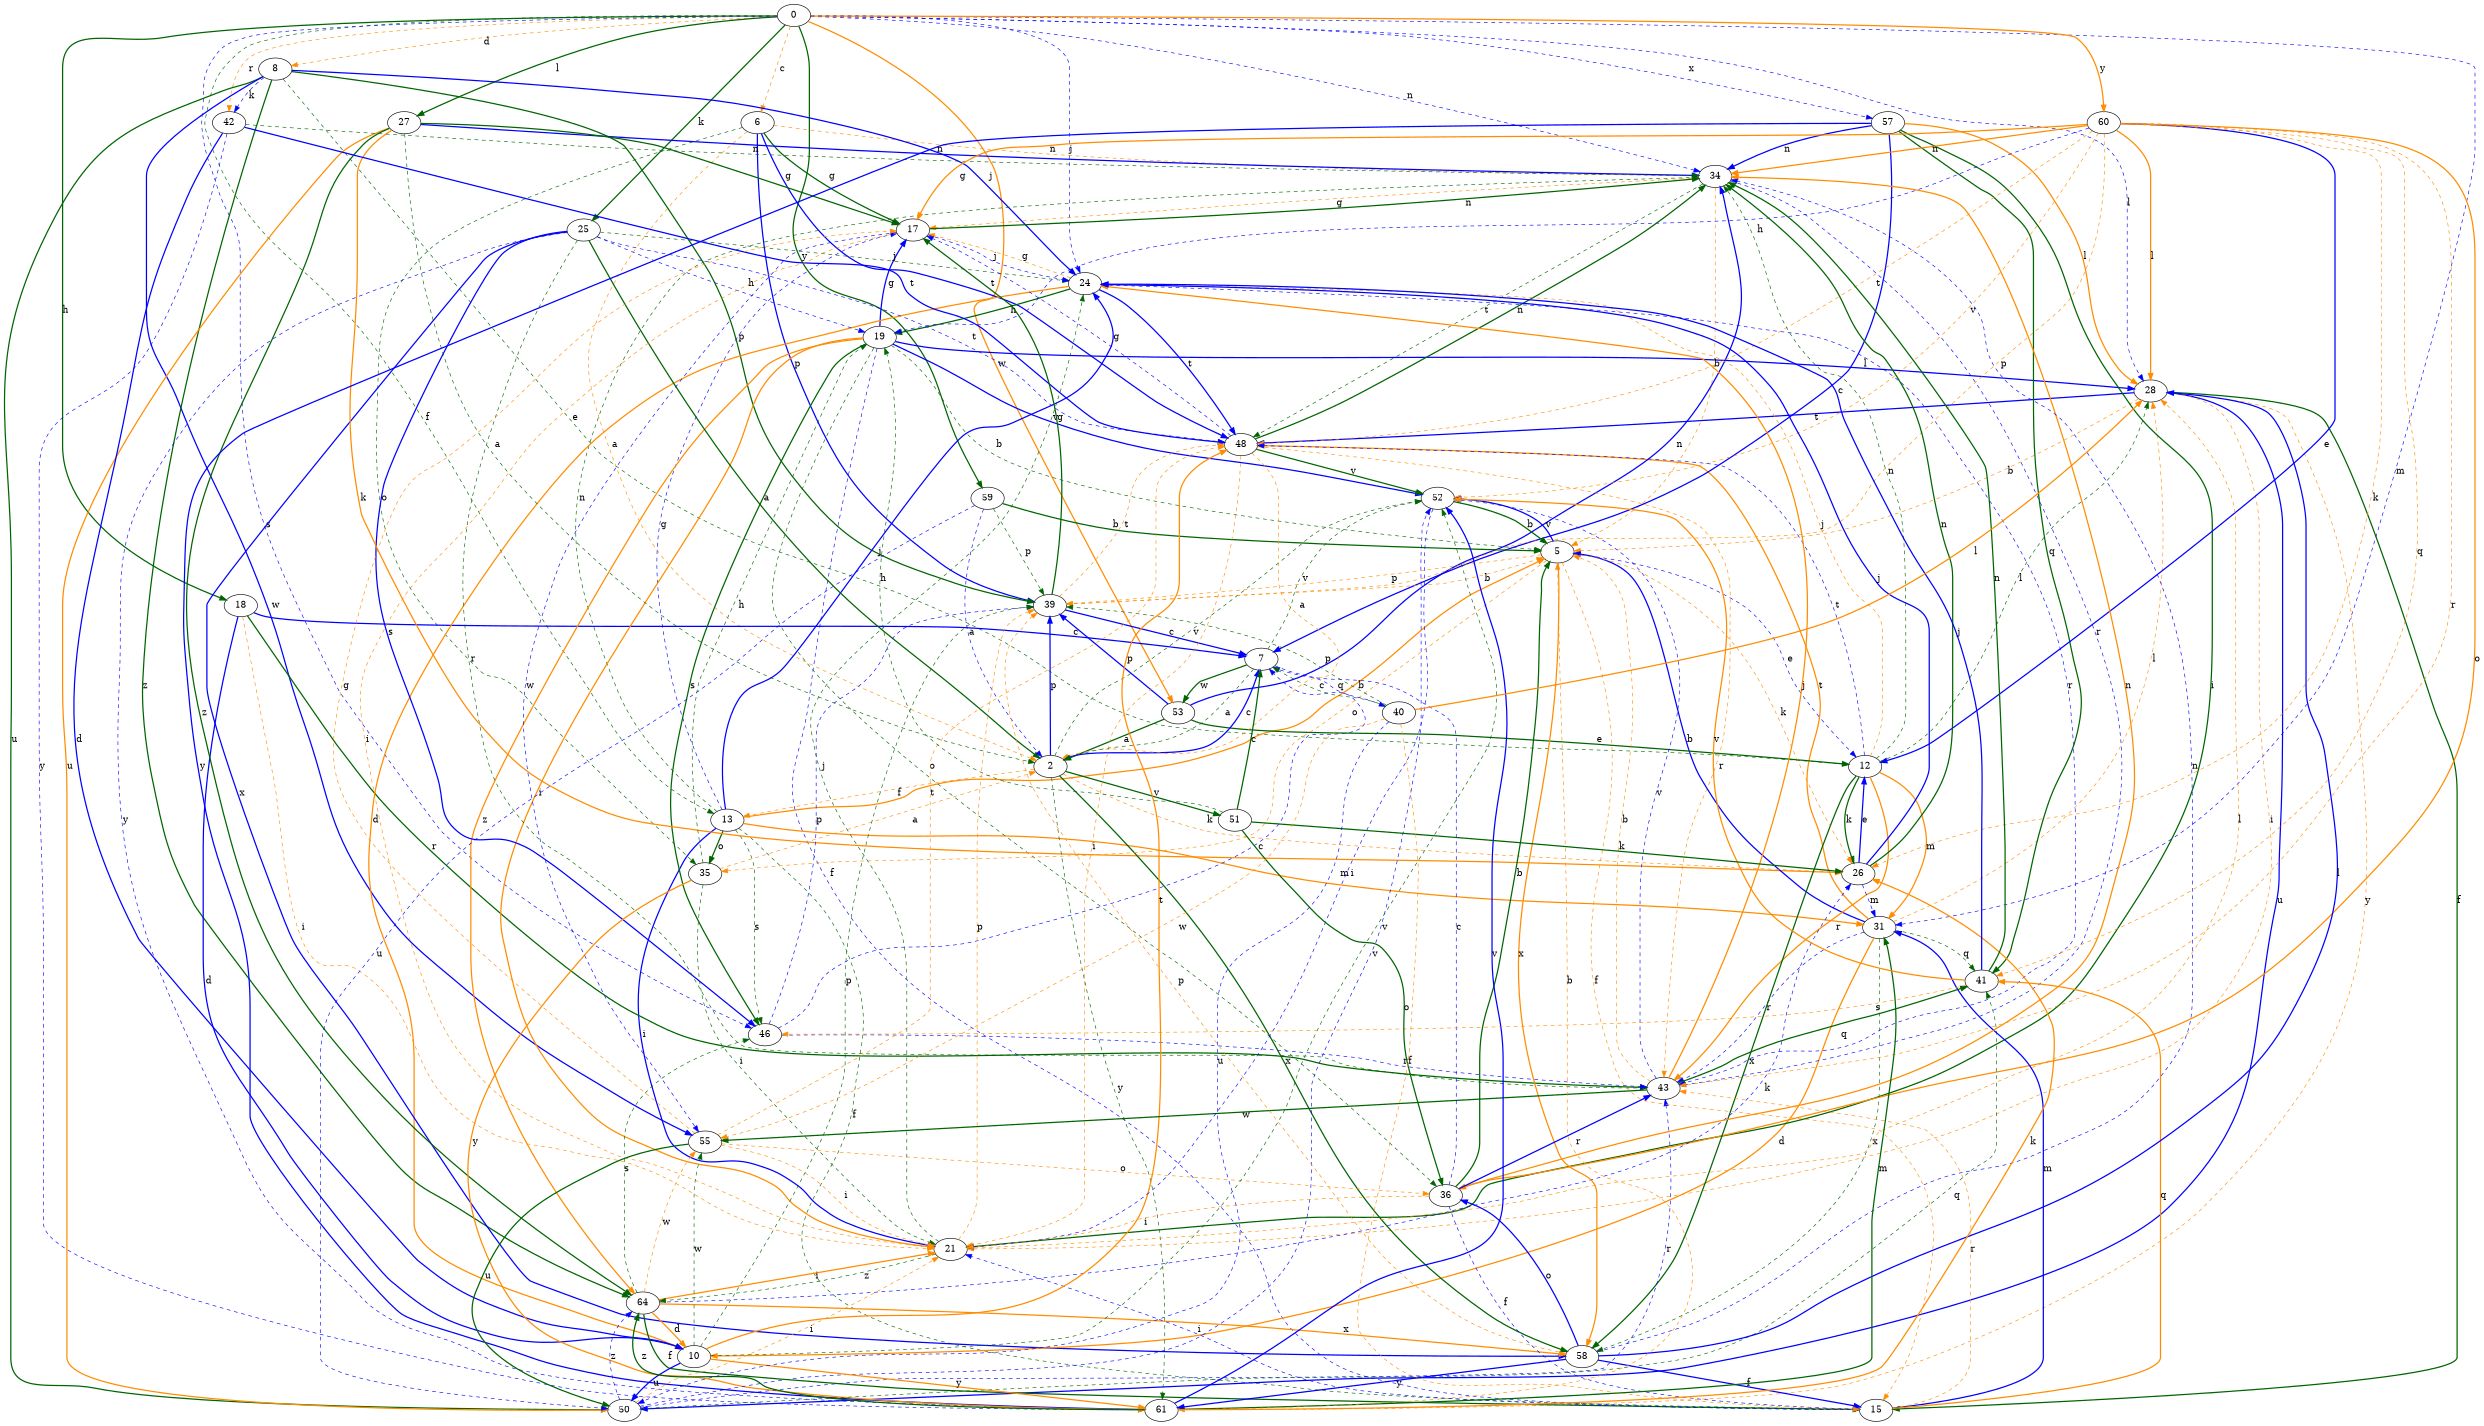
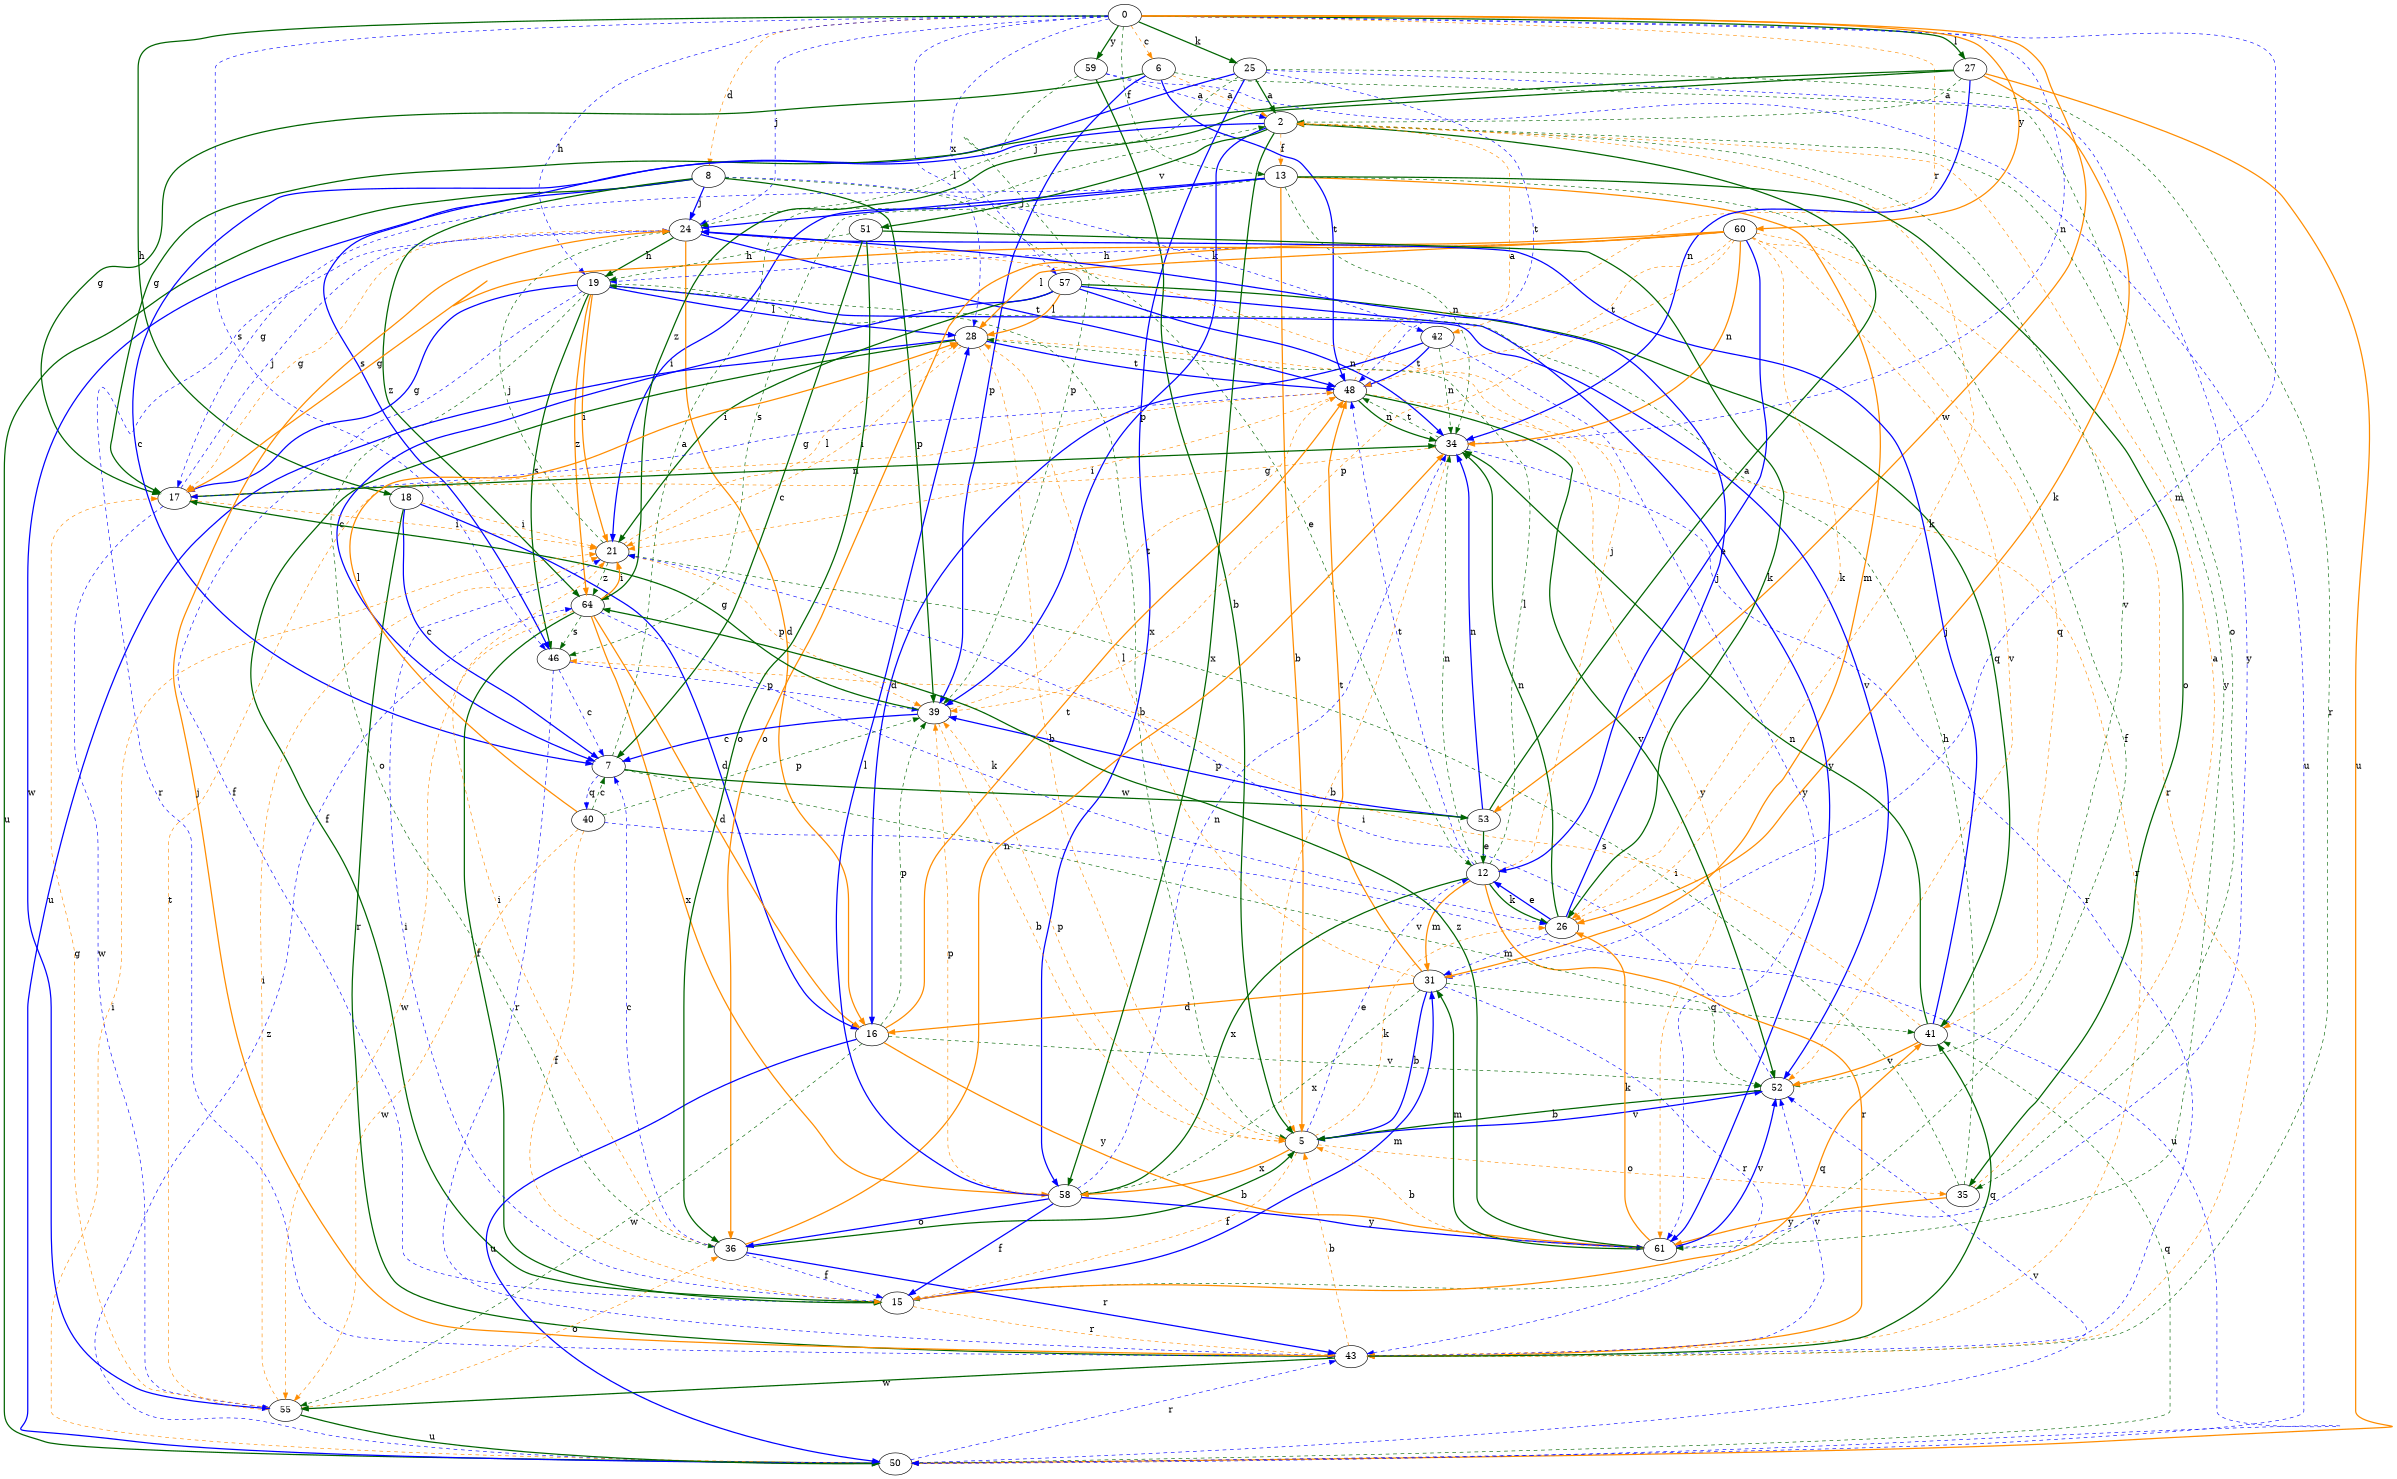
edge "6" -> "34": removed, label "n"
edge "25" -> "19": now "0" -> "19"
node "10": label "10" -> "16"
